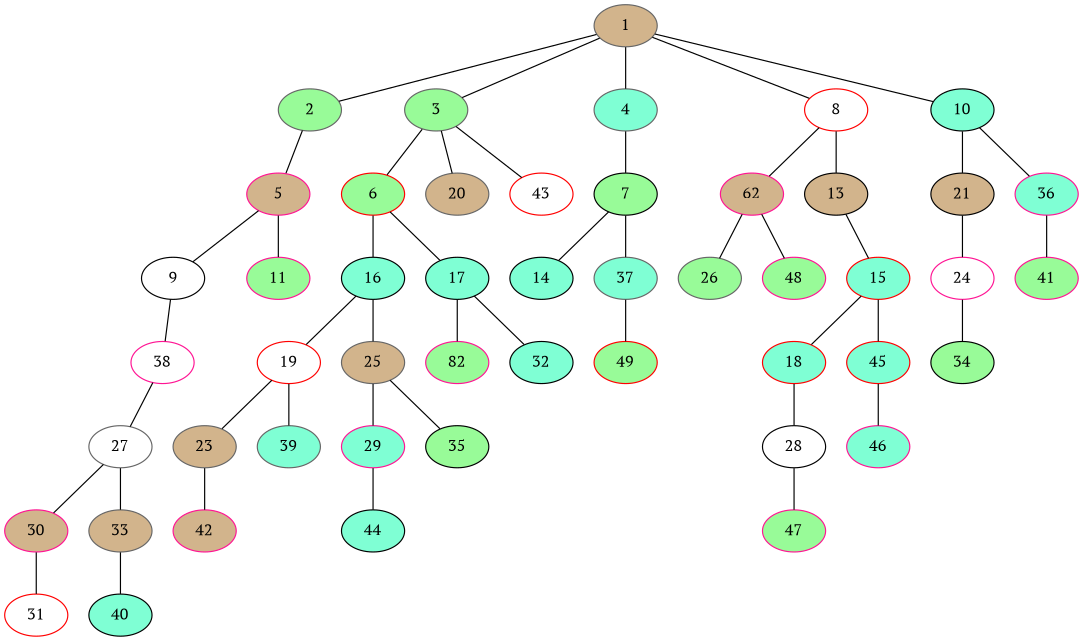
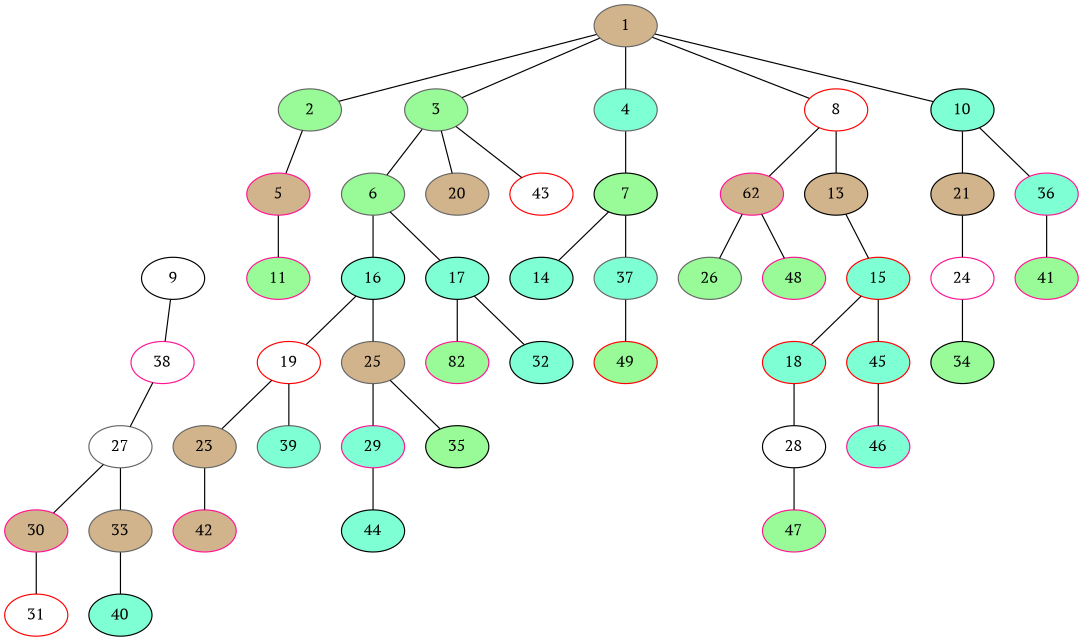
node "6": color red -> gray40
edge "5" -- "9": removed
